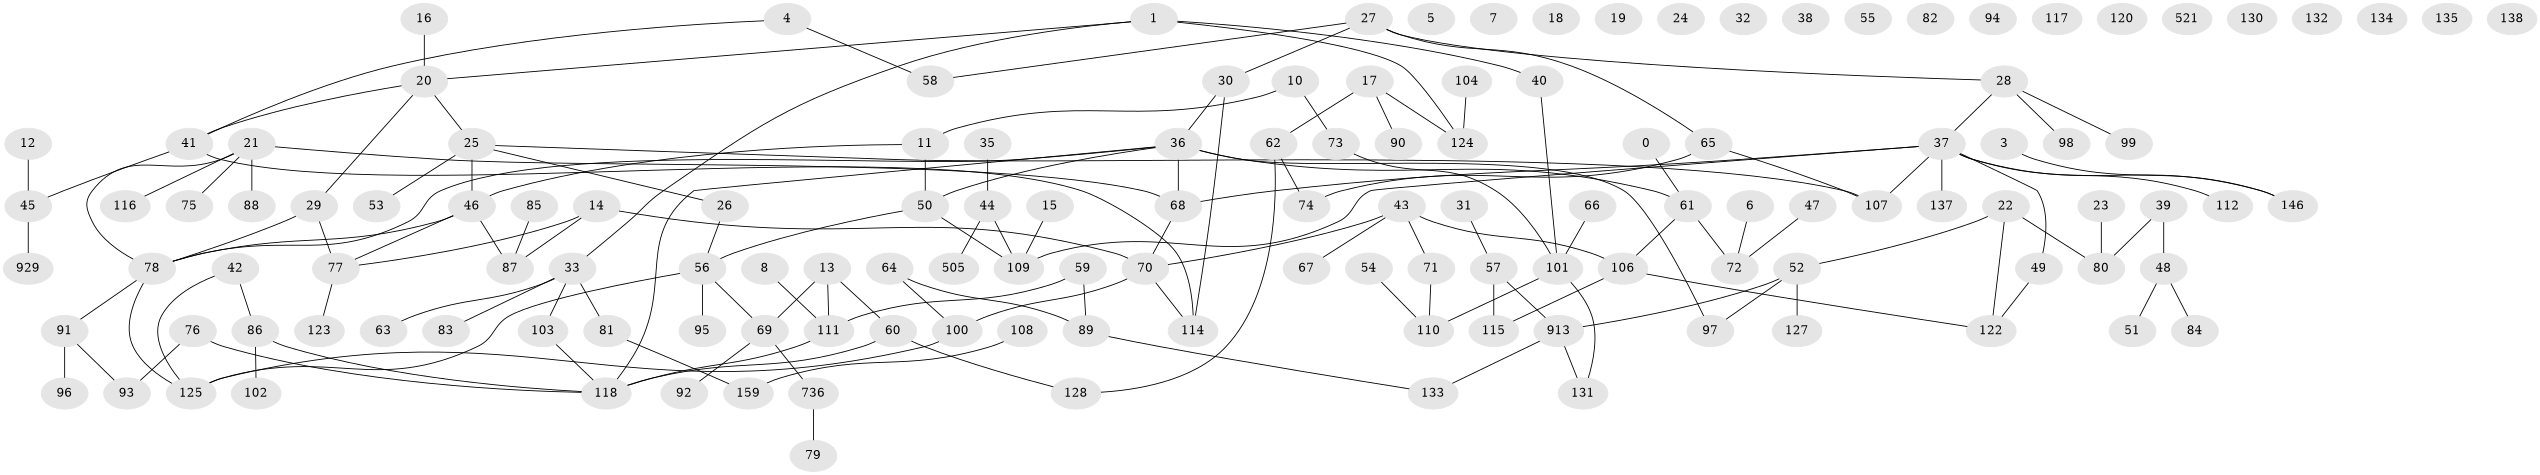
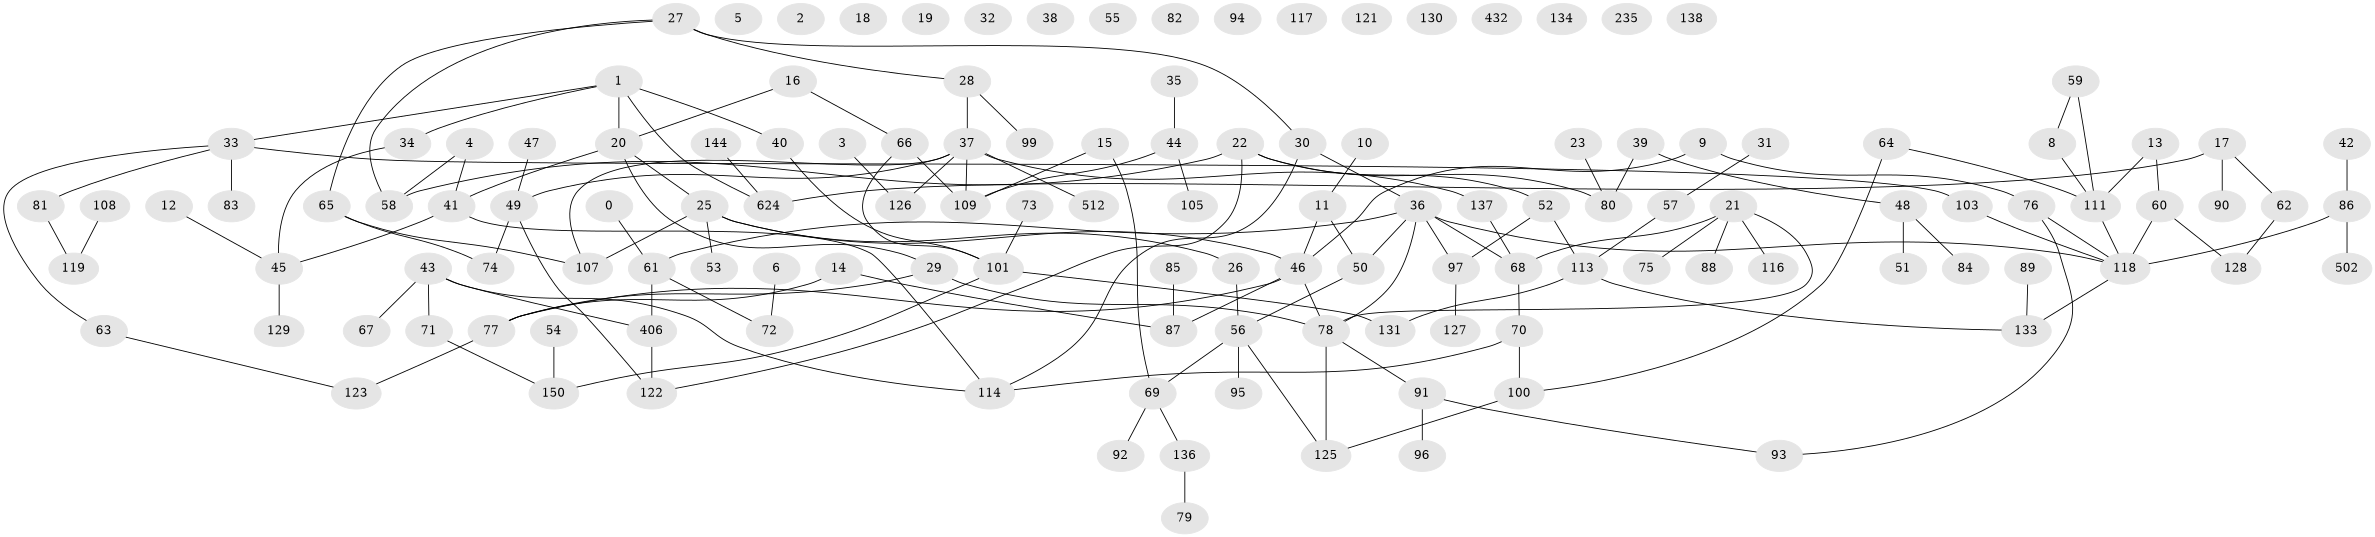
node "7": label "7" -> "2"
node "24": removed
node "120": removed
node "521": label "521" -> "121"
node "132": label "132" -> "432"
node "135": label "135" -> "235"
node "104": label "104" -> "144"
edge "10" -- "73": removed
edge "16" -- "66": added
node "34": added
node "124": label "124" -> "624"
node "9": added
node "98": removed
edge "37" -- "68": now "137" -- "68"
edge "22" -- "58": added
edge "62" -- "74": now "49" -- "74"
node "112": label "112" -> "512"
node "146": label "146" -> "126"
edge "14" -- "70": removed
edge "47" -- "72": now "47" -- "49"
edge "50" -- "109": now "66" -- "109"
edge "43" -- "70": now "43" -- "114"
node "929": label "929" -> "129"
node "505": label "505" -> "105"
node "106": label "106" -> "406"
edge "118" -- "133": added
edge "59" -- "89": now "59" -- "8"
edge "64" -- "89": now "64" -- "111"
edge "13" -- "69": now "15" -- "69"
edge "52" -- "127": now "97" -- "127"
edge "42" -- "125": removed
node "110": label "110" -> "150"
node "115": removed
node "913": label "913" -> "113"
edge "63" -- "123": added
node "102": label "102" -> "502"
node "159": label "159" -> "119"
node "736": label "736" -> "136"
